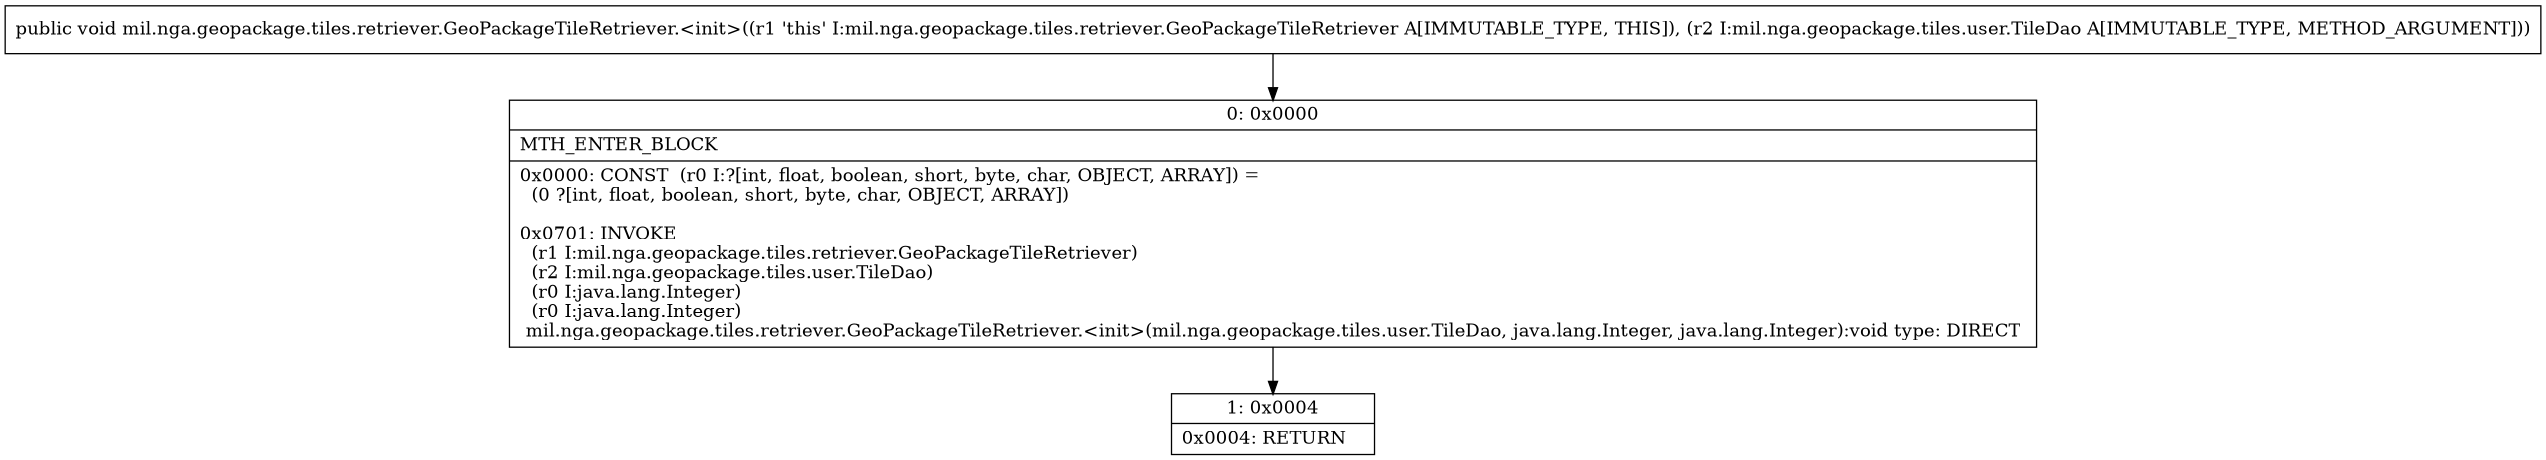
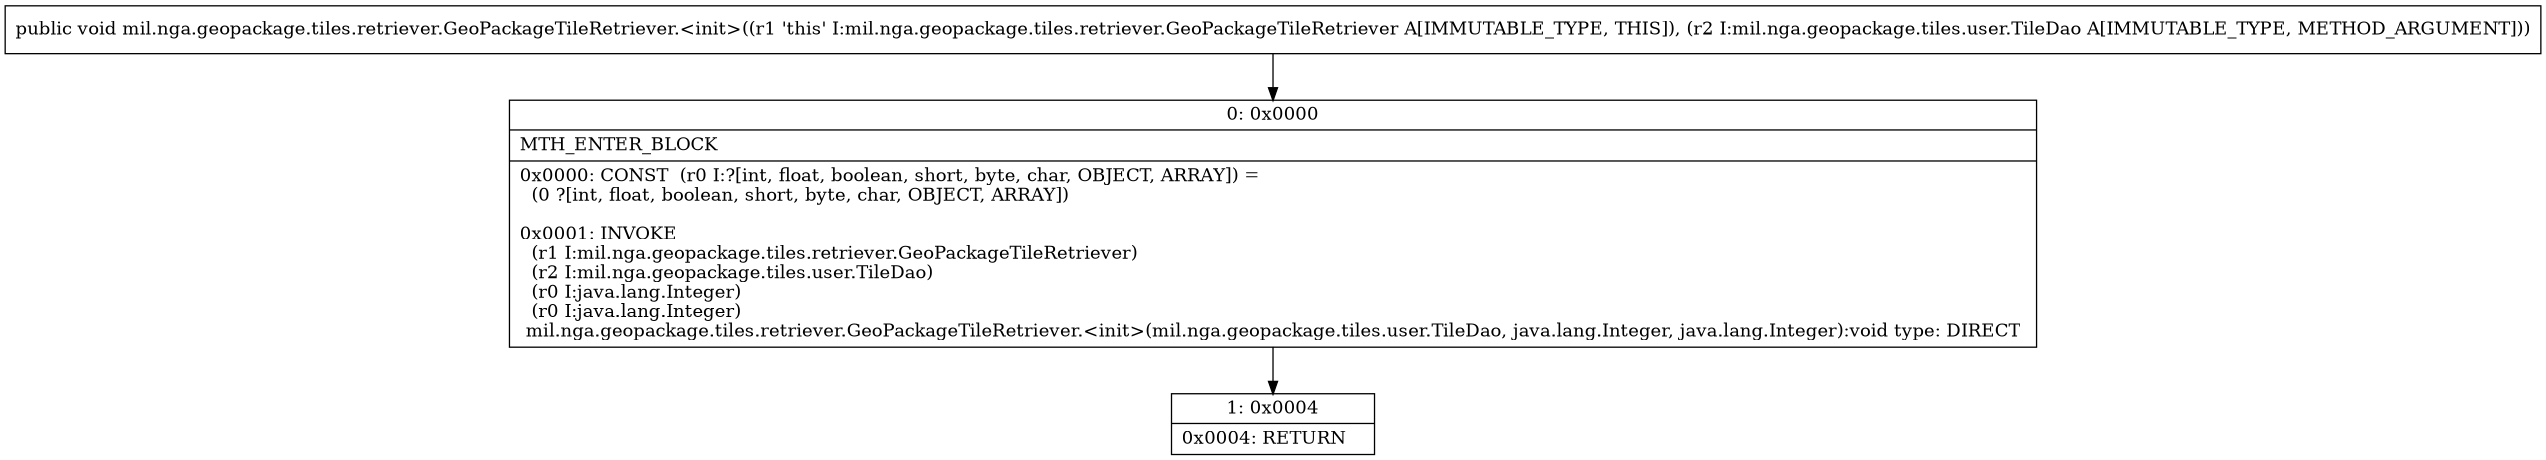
node "0: 0x0000": text "0x0701: INVOKE" -> "0x0001: INVOKE"
